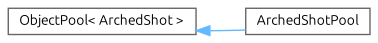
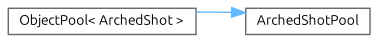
edge "ArchedShotPool" -> "ObjectPool< ArchedShot >": reversed
